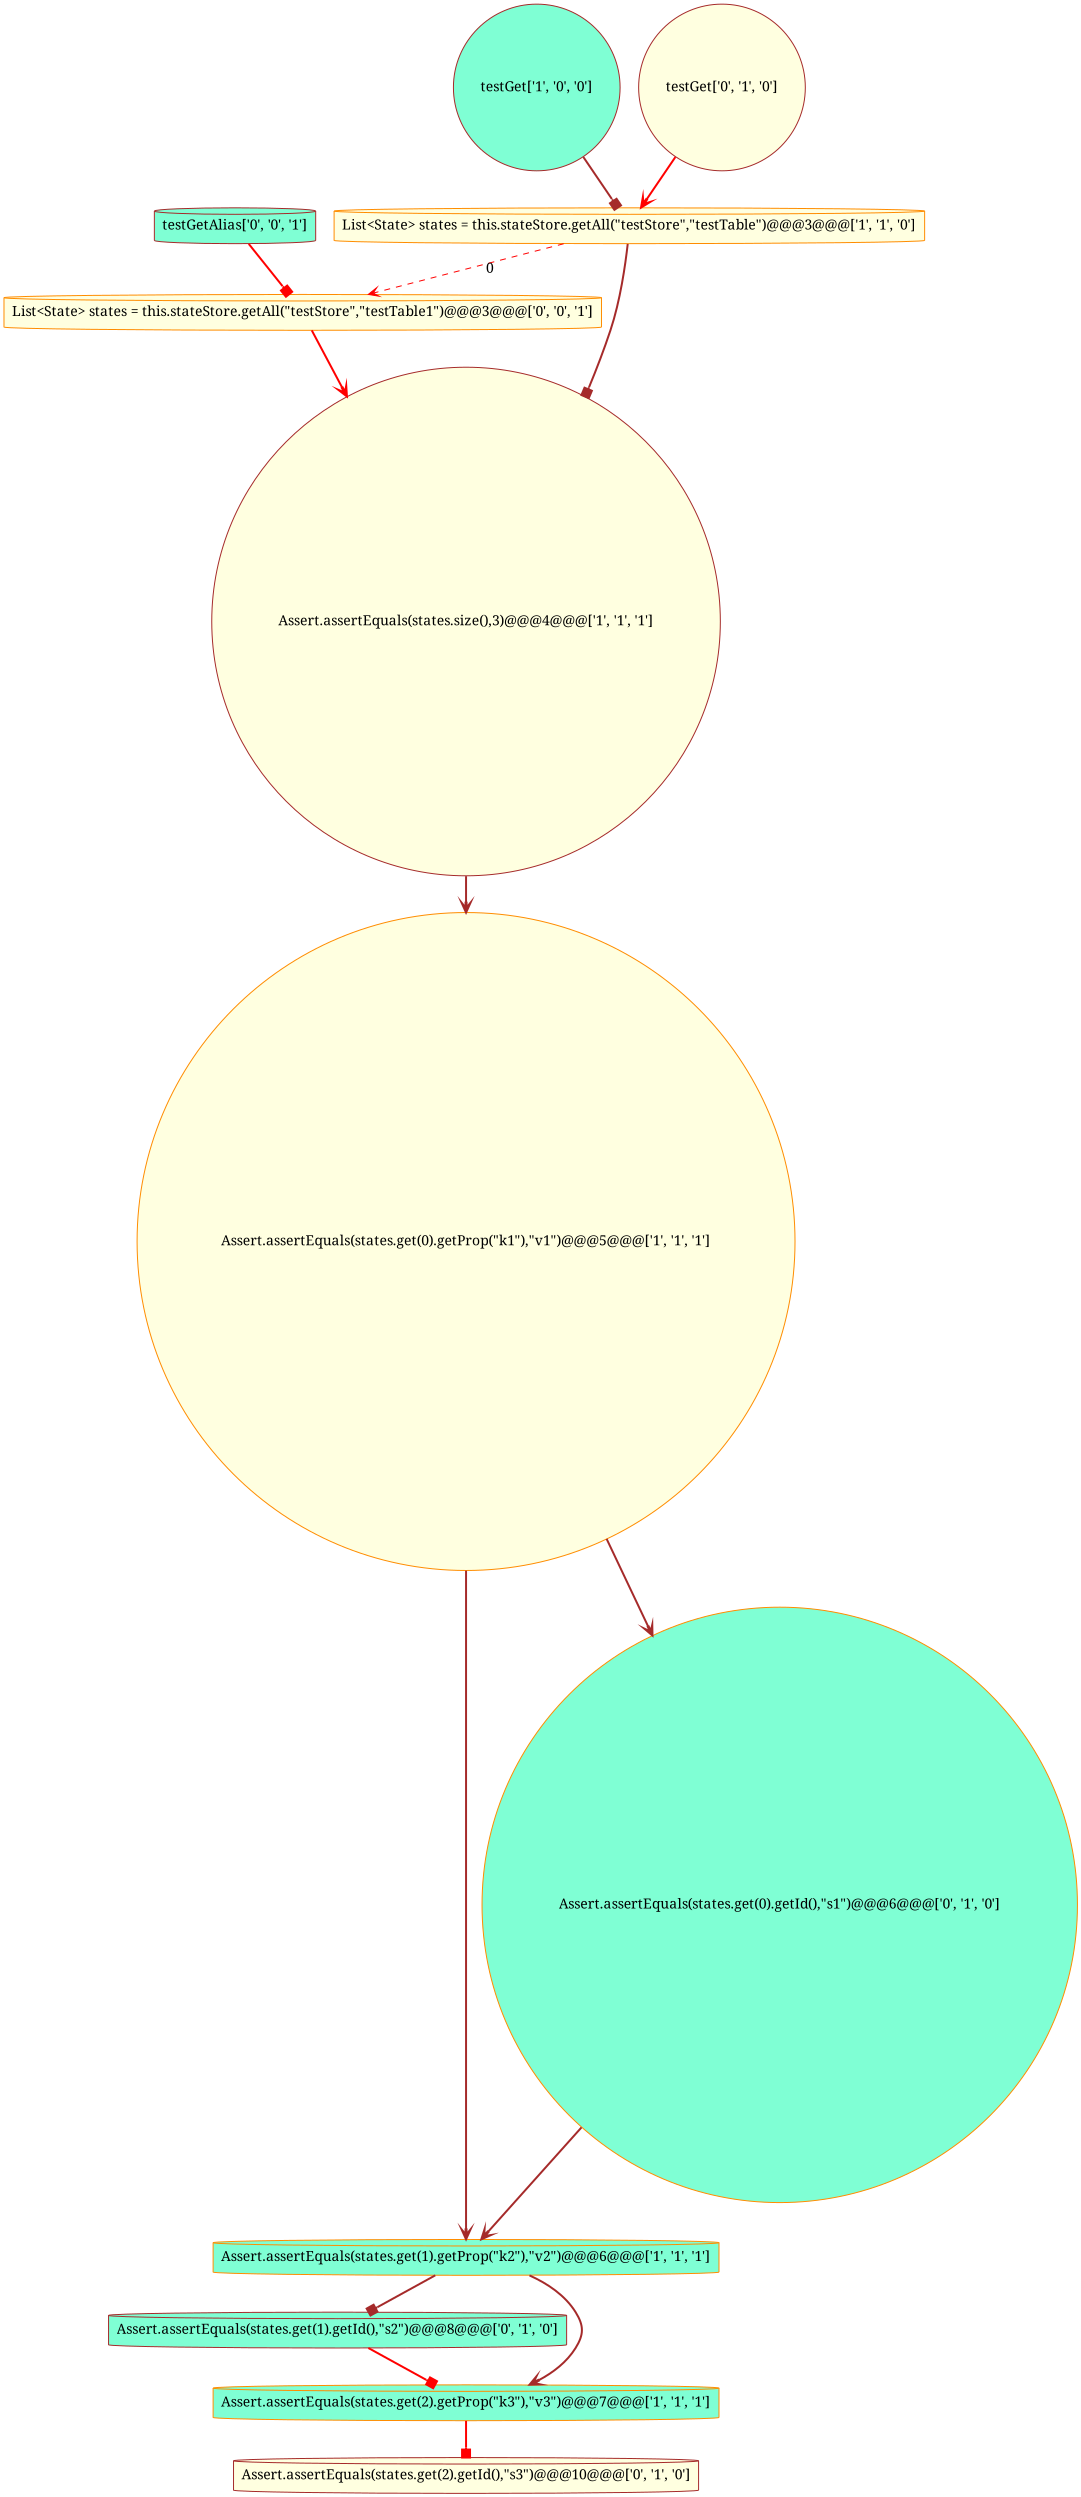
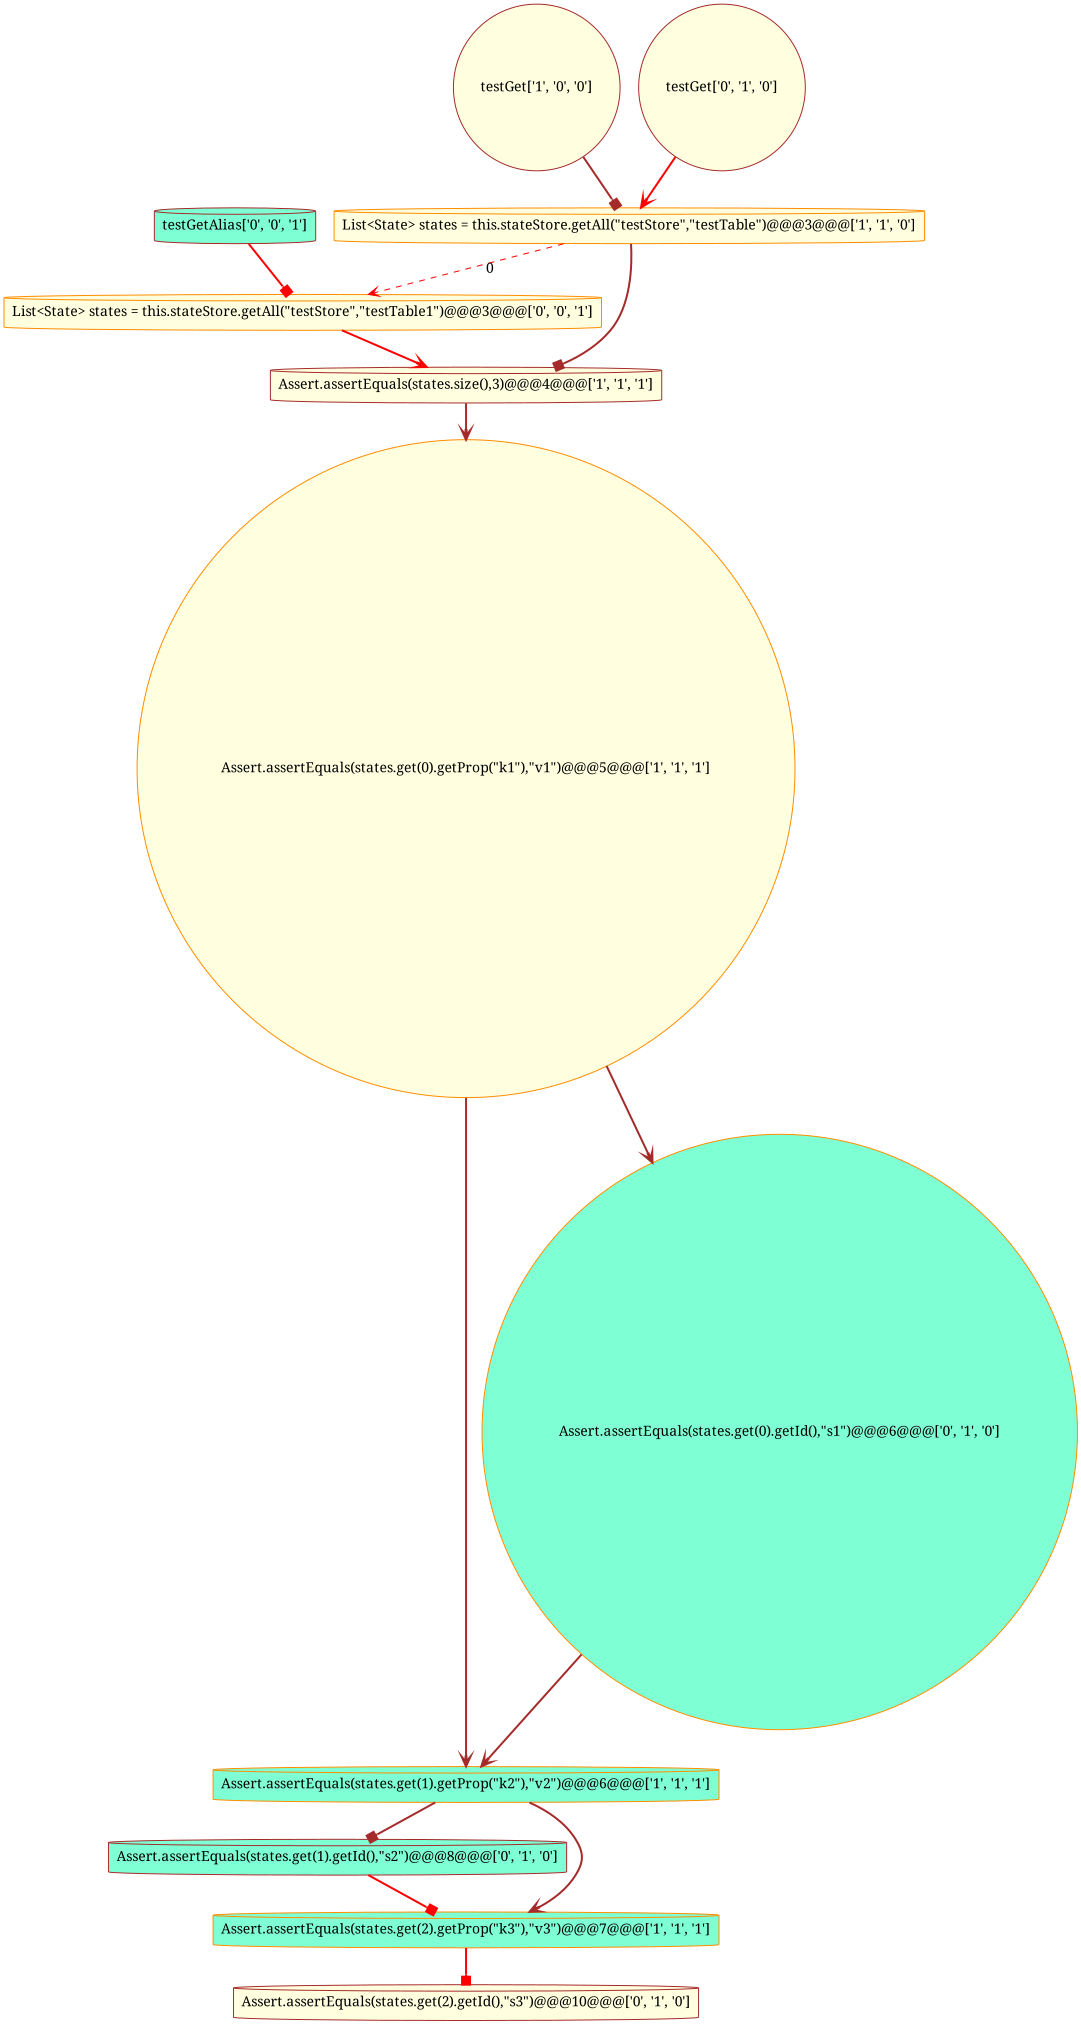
node "testGet['1', '0', '0']": fillcolor aquamarine -> lightyellow
node "Assert.assertEquals(states.size(),3)@@@4@@@['1', '1', '1']": shape circle -> cylinder
